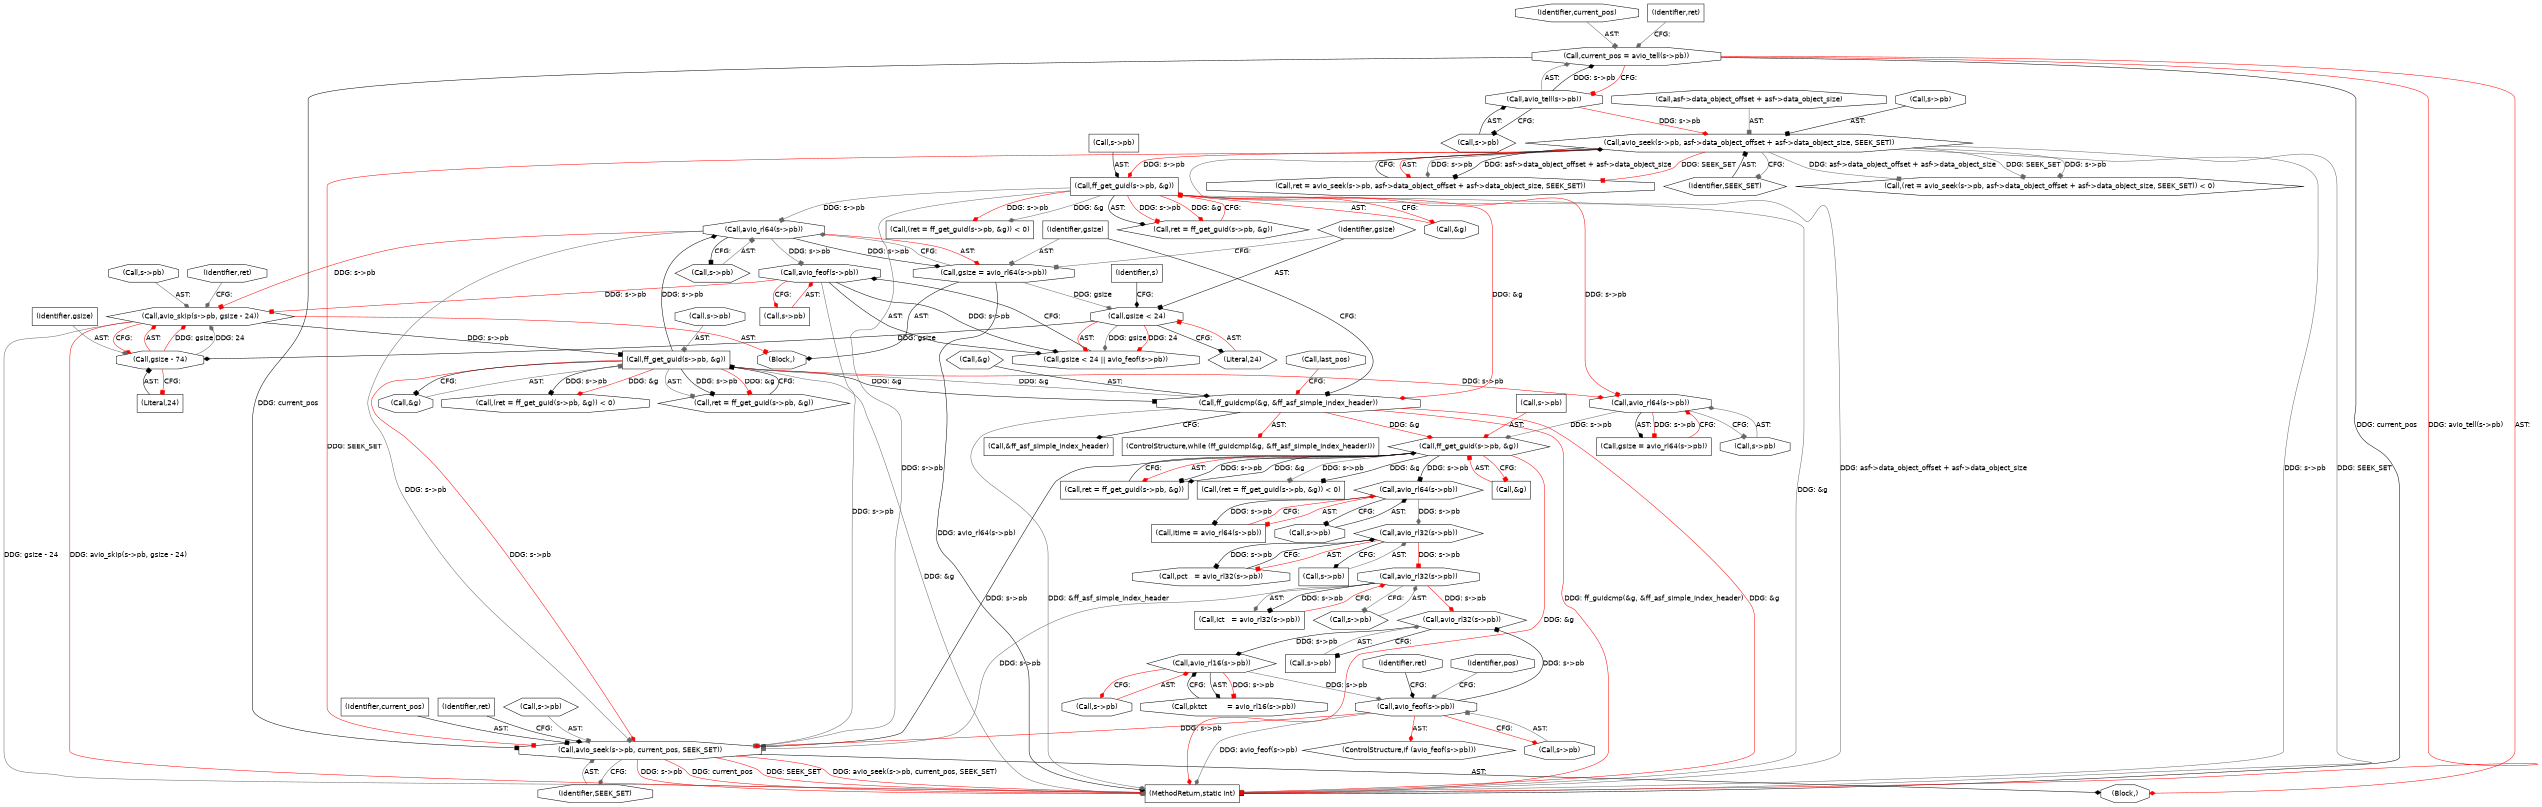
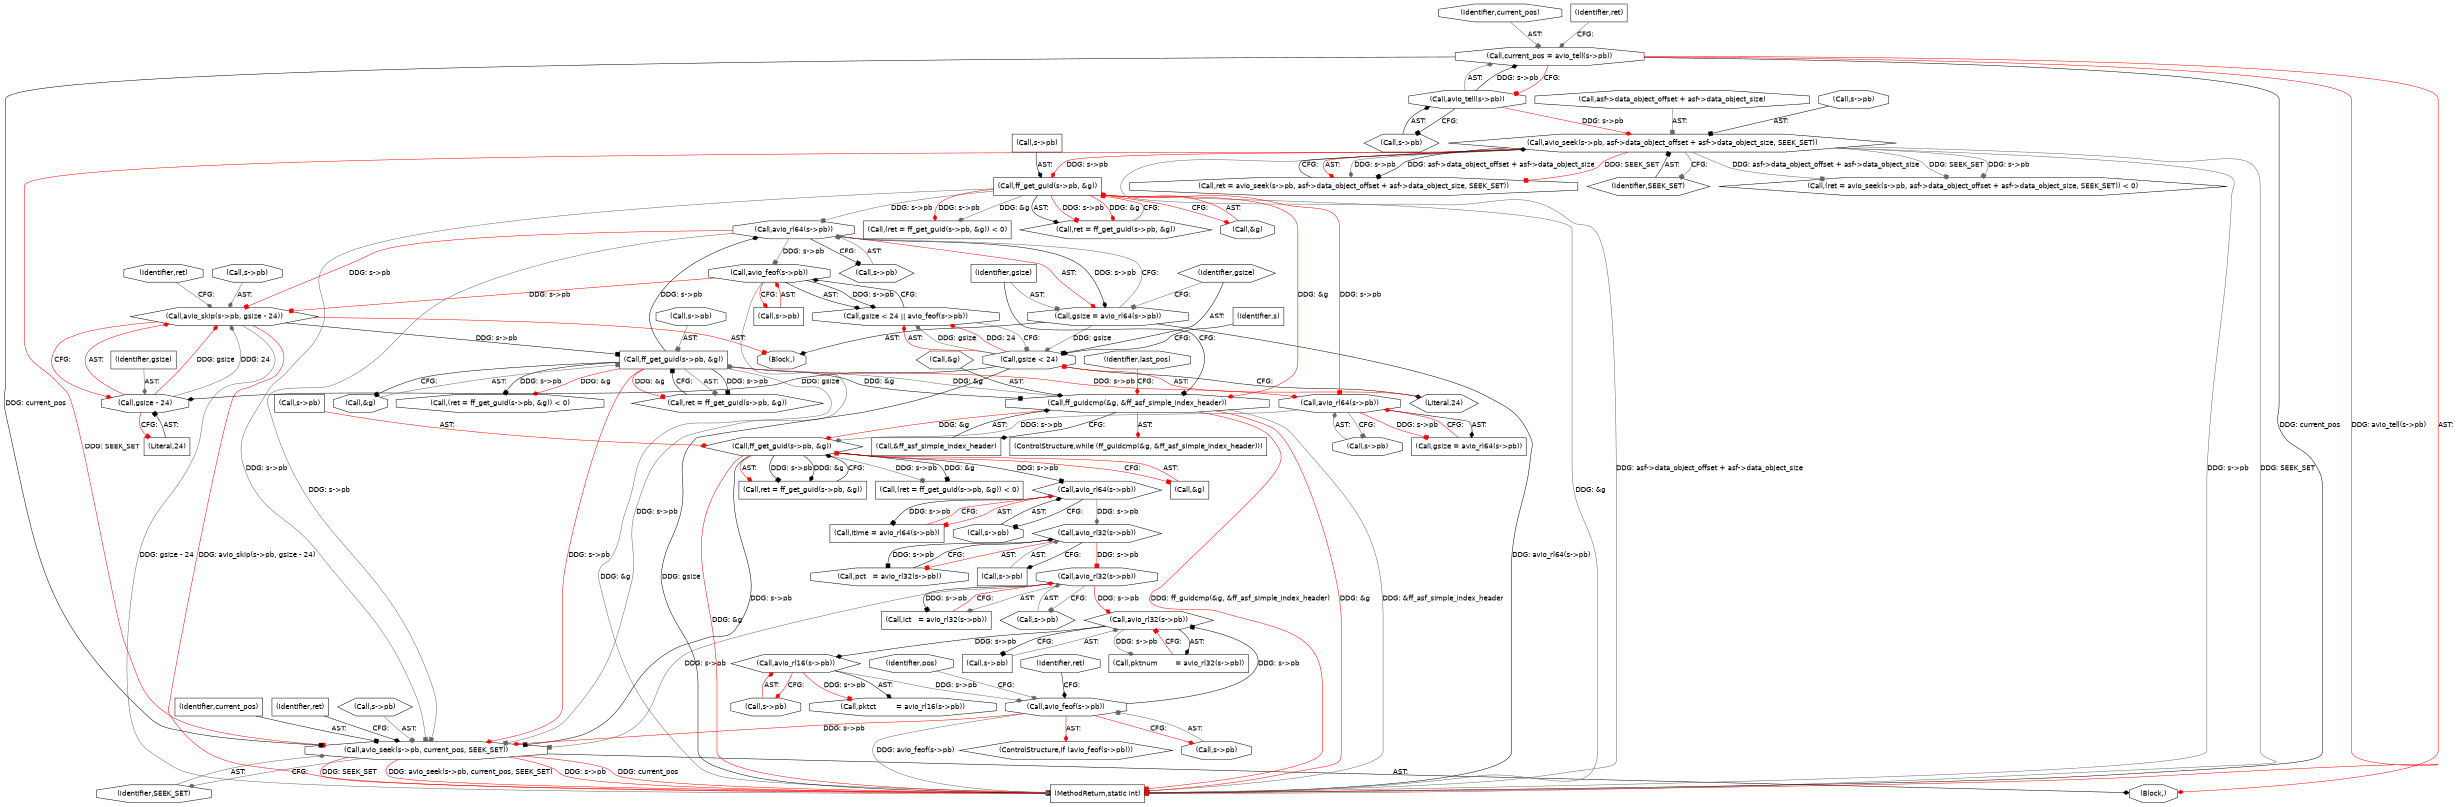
edge "(Call,gsize < 24 || avio_feof(s->pb))" -> "(Call,gsize < 24)": added, label "CFG:"
node "(Call,gsize - 74)": label "(Call,gsize - 74)" -> "(Call,gsize - 24)"
node "(Call,last_pos)": label "(Call,last_pos)" -> "(Identifier,last_pos)"
edge "(Call,&ff_asf_simple_index_header)" -> "(Call,ff_guidcmp(&g, &ff_asf_simple_index_header))": added, label "AST:"
edge "(Call,gsize < 24)" -> "(MethodReturn,static int)": added, label "DDG: gsize"
node "(Call,pktnum        = avio_rl32(s->pb))": added
edge "(Call,pktct         = avio_rl16(s->pb))" -> "(Call,avio_rl16(s->pb))": removed, label "CFG:"
